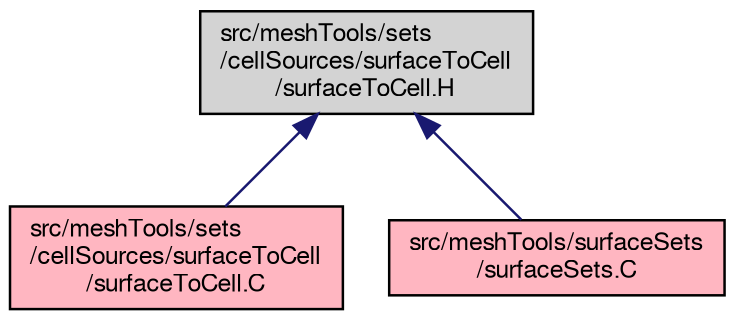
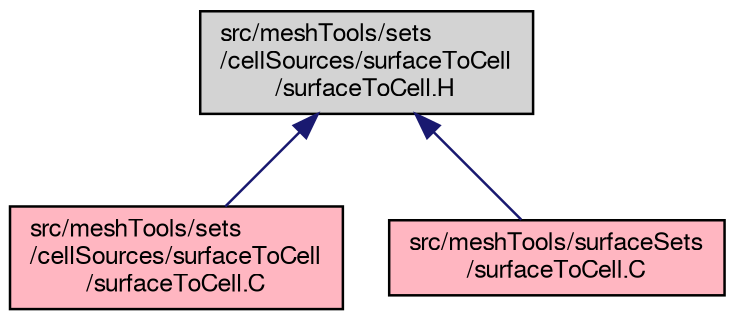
node "src/meshTools/surfaceSets /surfaceSets.C": label "src/meshTools/surfaceSets /surfaceSets.C" -> "src/meshTools/surfaceSets /surfaceToCell.C"
